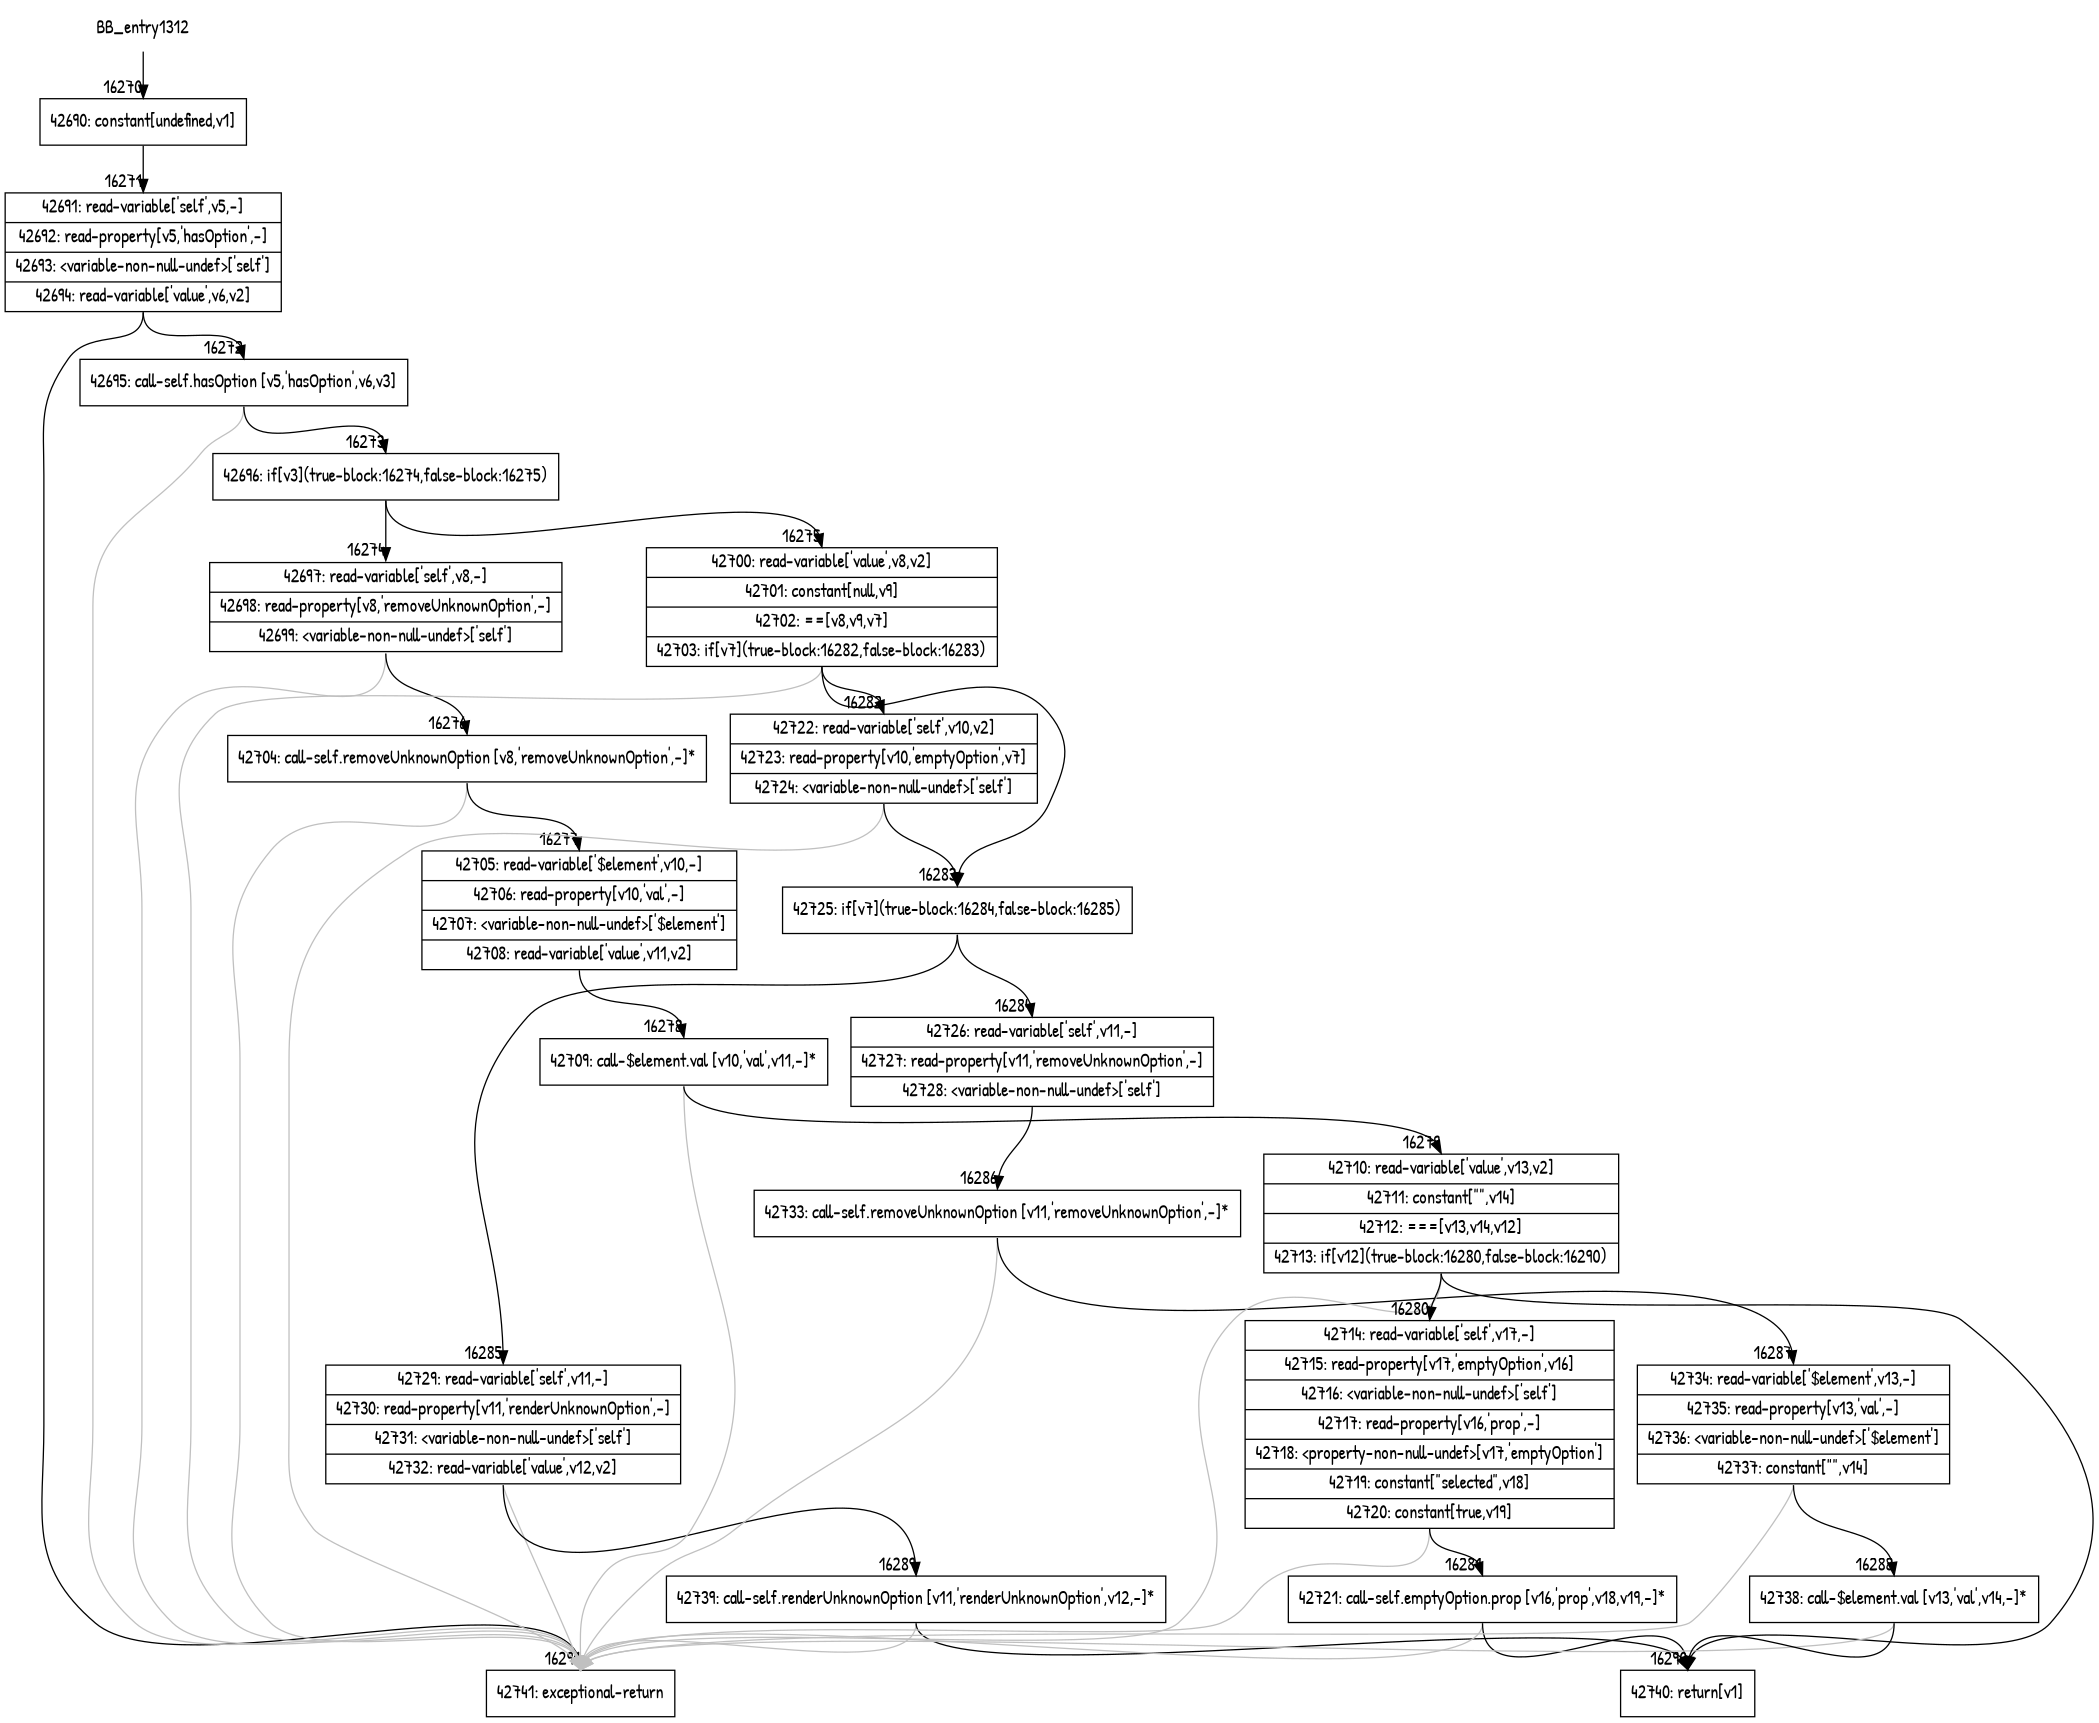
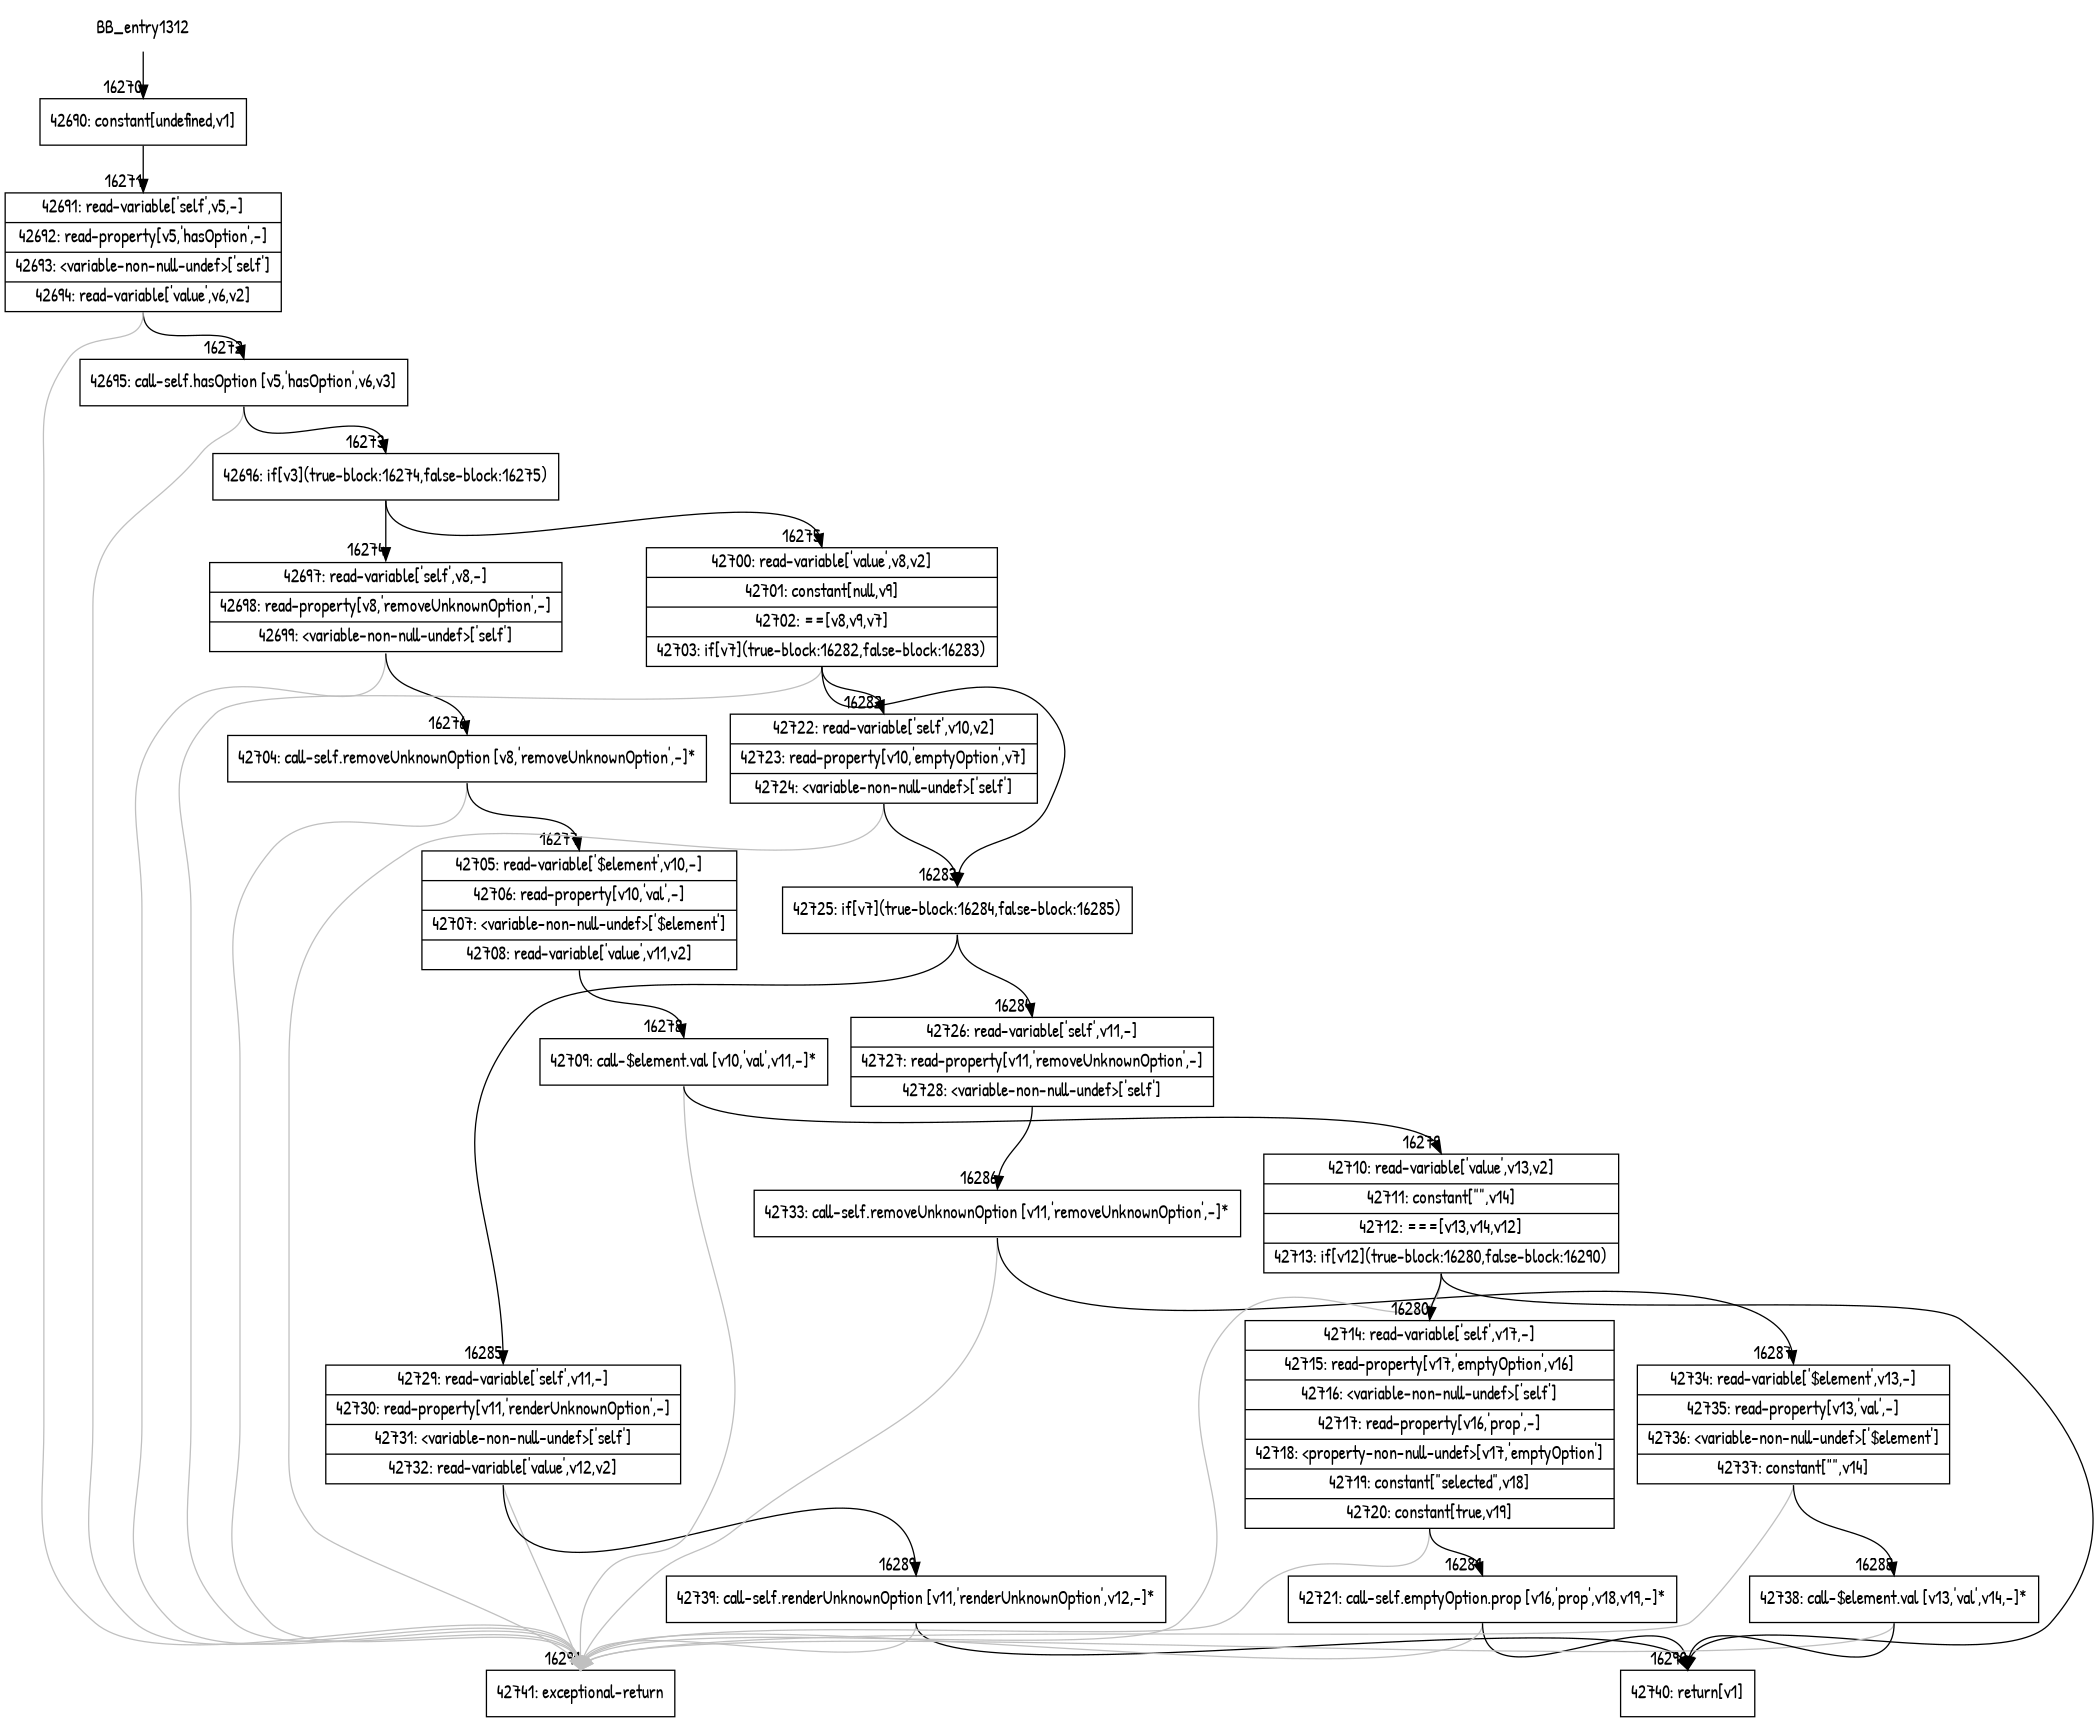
edge "42691: read-variable['self',v5,-]" -> "42741: exceptional-return": color black -> gray
